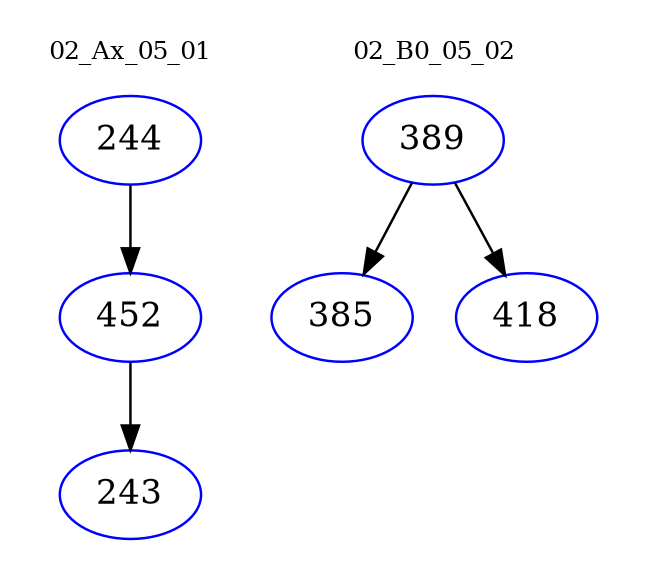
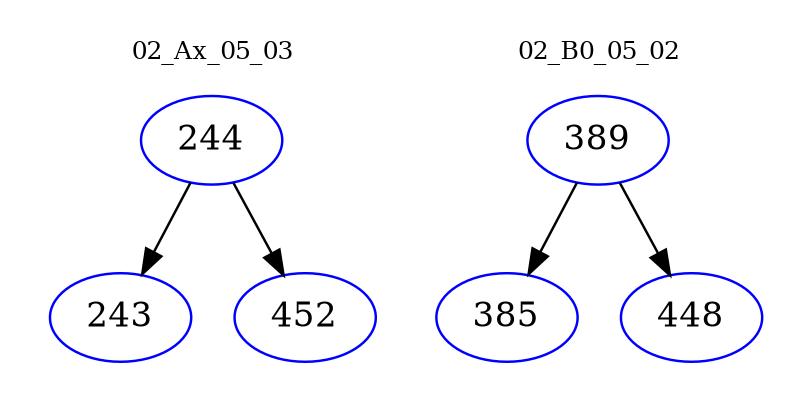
cluster "02_Ax_05_01": label "02_Ax_05_01" -> "02_Ax_05_03"
node "418": label "418" -> "448"
edge "452" -> "243": now "244" -> "243"
